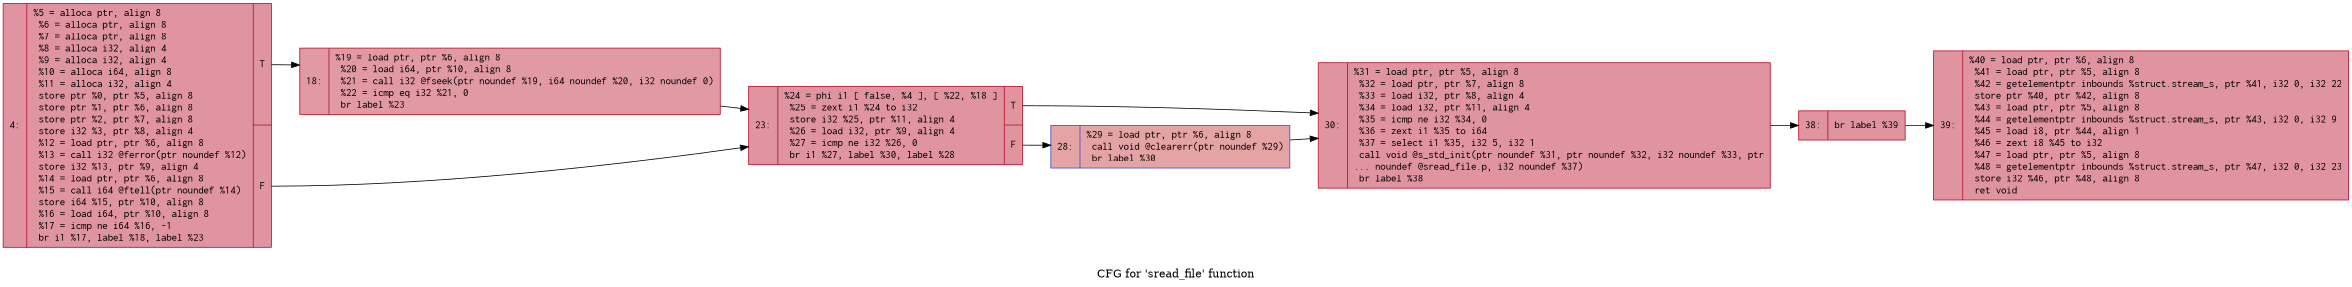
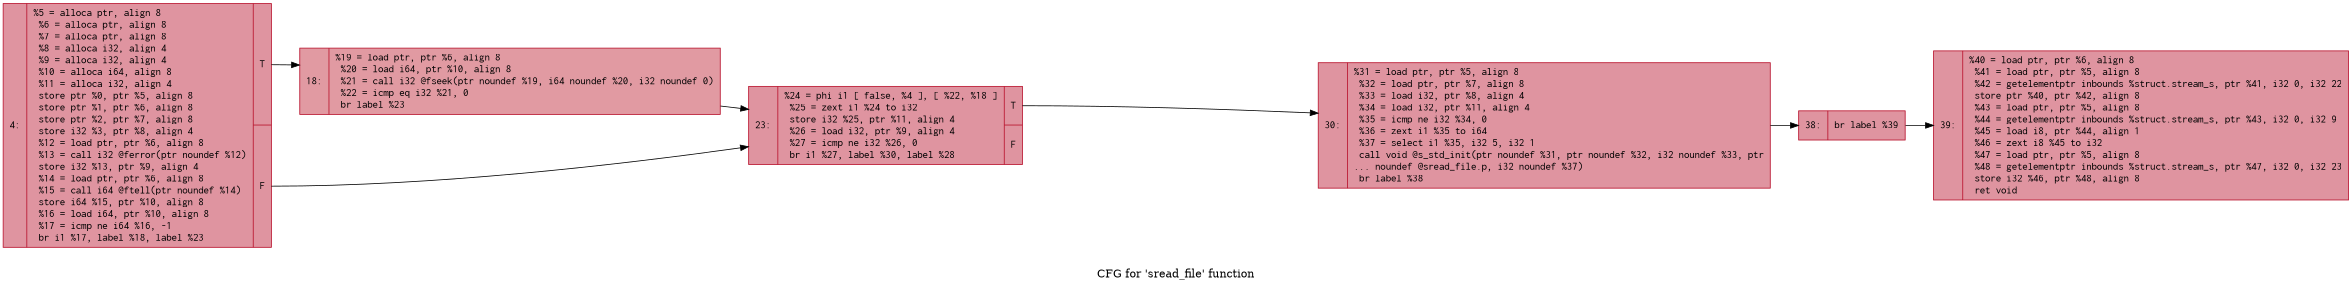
node "28:": removed
